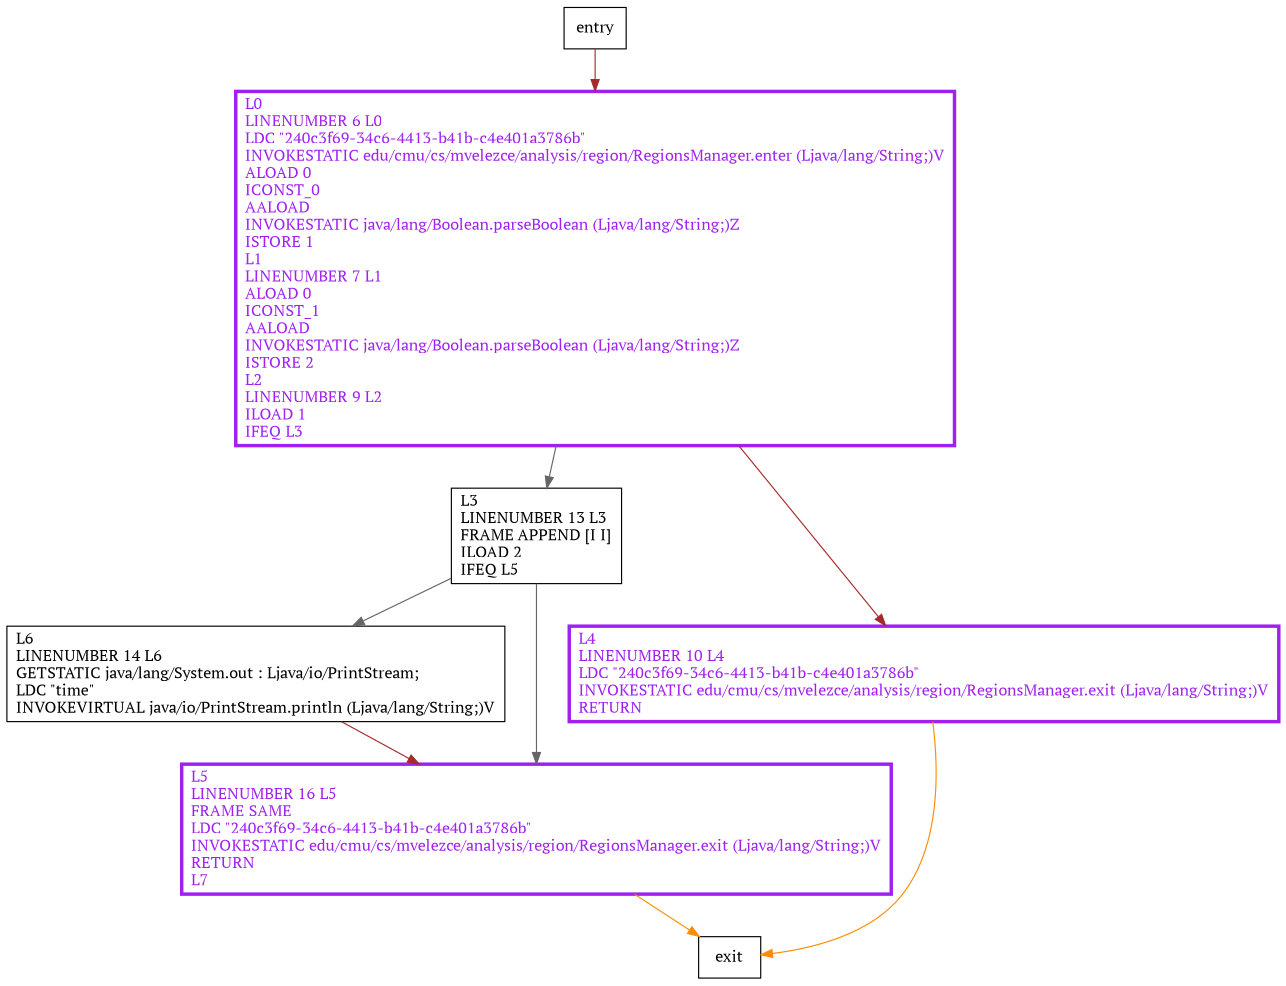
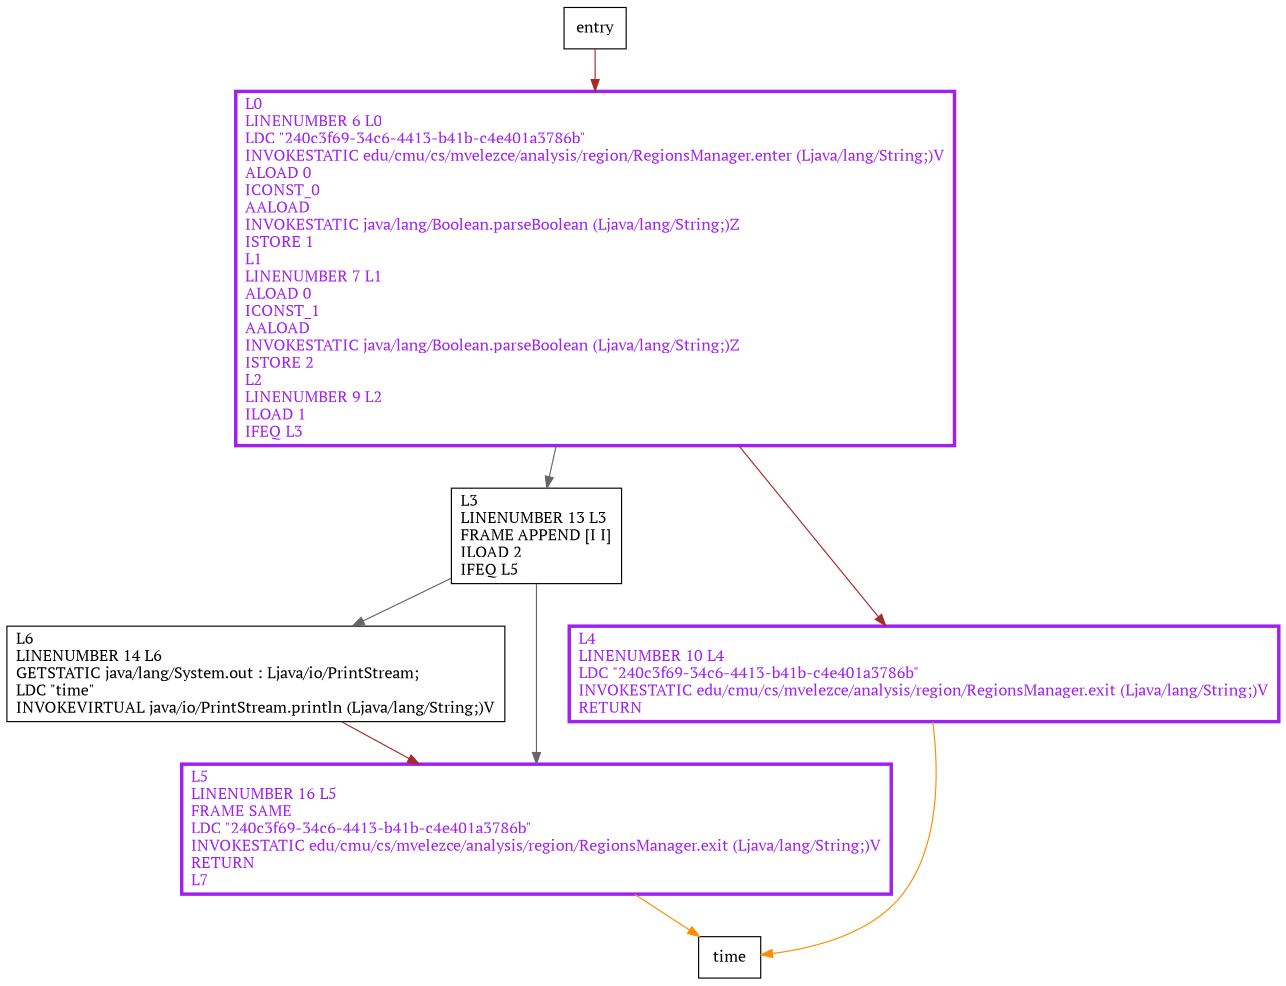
node "exit": label "exit" -> "time"
